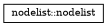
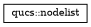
node "nodelist::nodelist": label "nodelist::nodelist" -> "qucs::nodelist"
